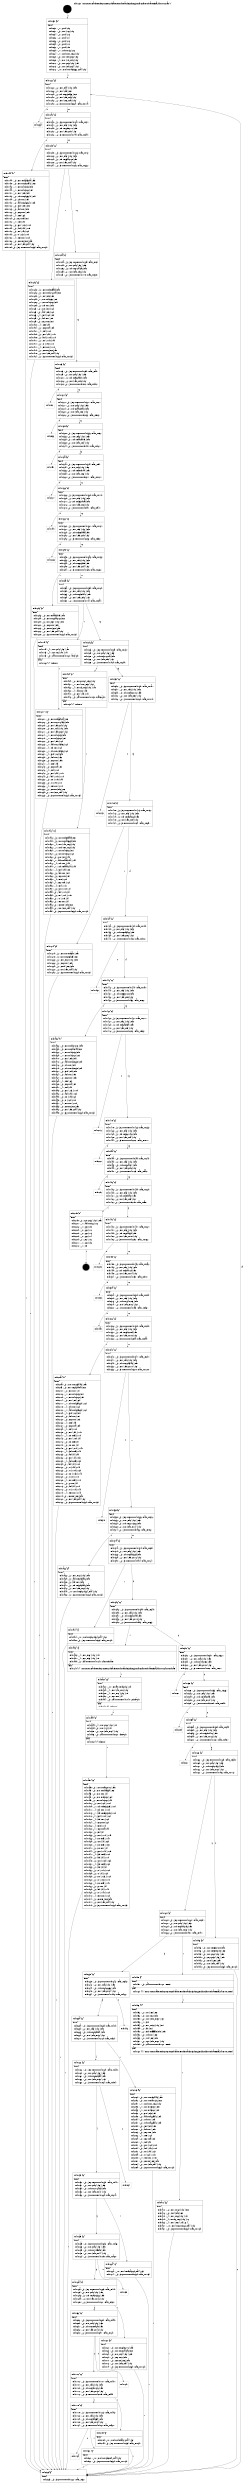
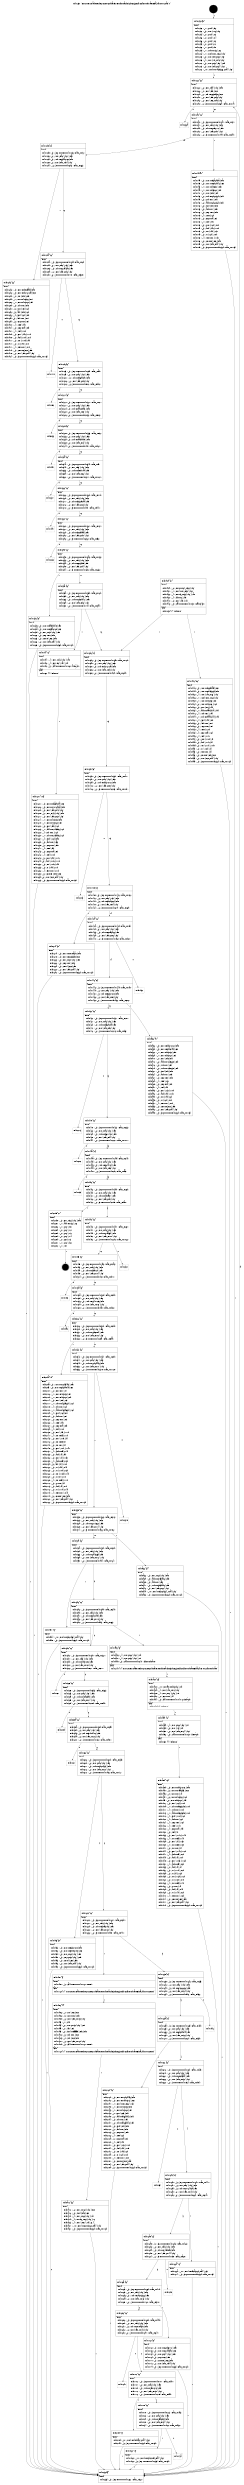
node "0x40177e": added
edge "0x4013d6 [28]" -> "0x401929 [31]": reversed
